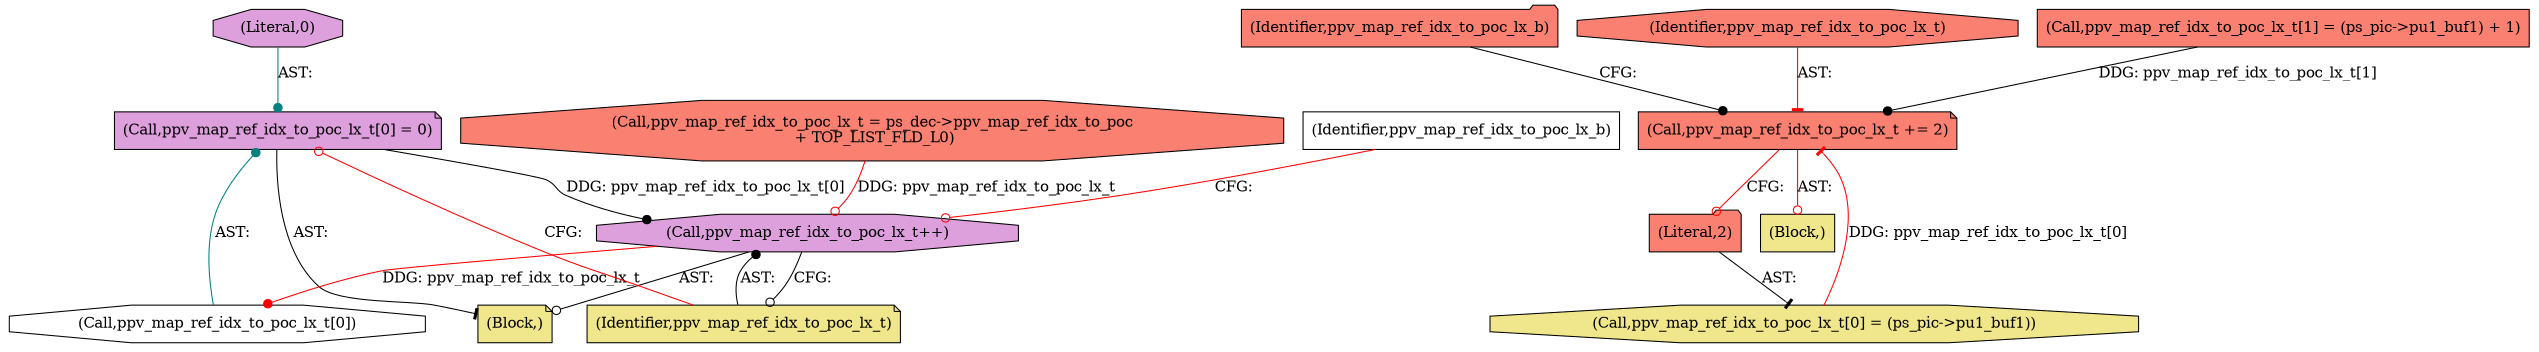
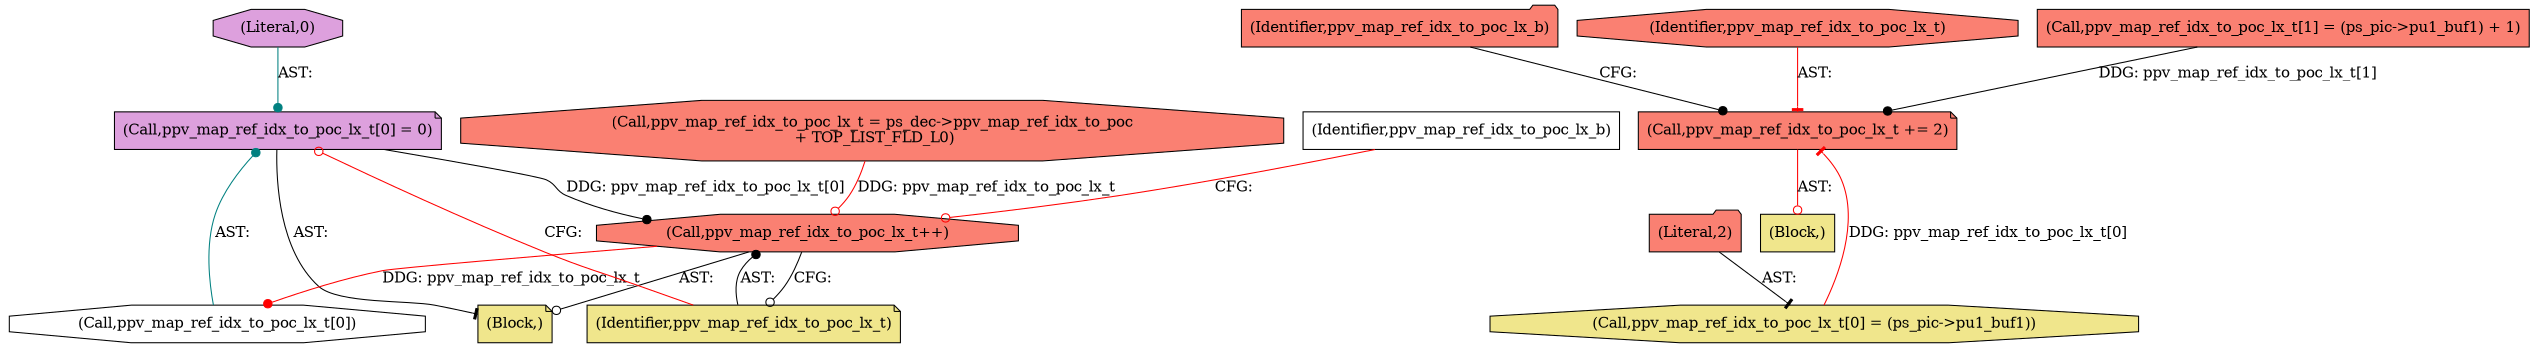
edge "(Call,ppv_map_ref_idx_to_poc_lx_t += 2)" -> "(Literal,2)": removed, label "CFG:"
node "(Call,ppv_map_ref_idx_to_poc_lx_t++)": fillcolor plum -> salmon
